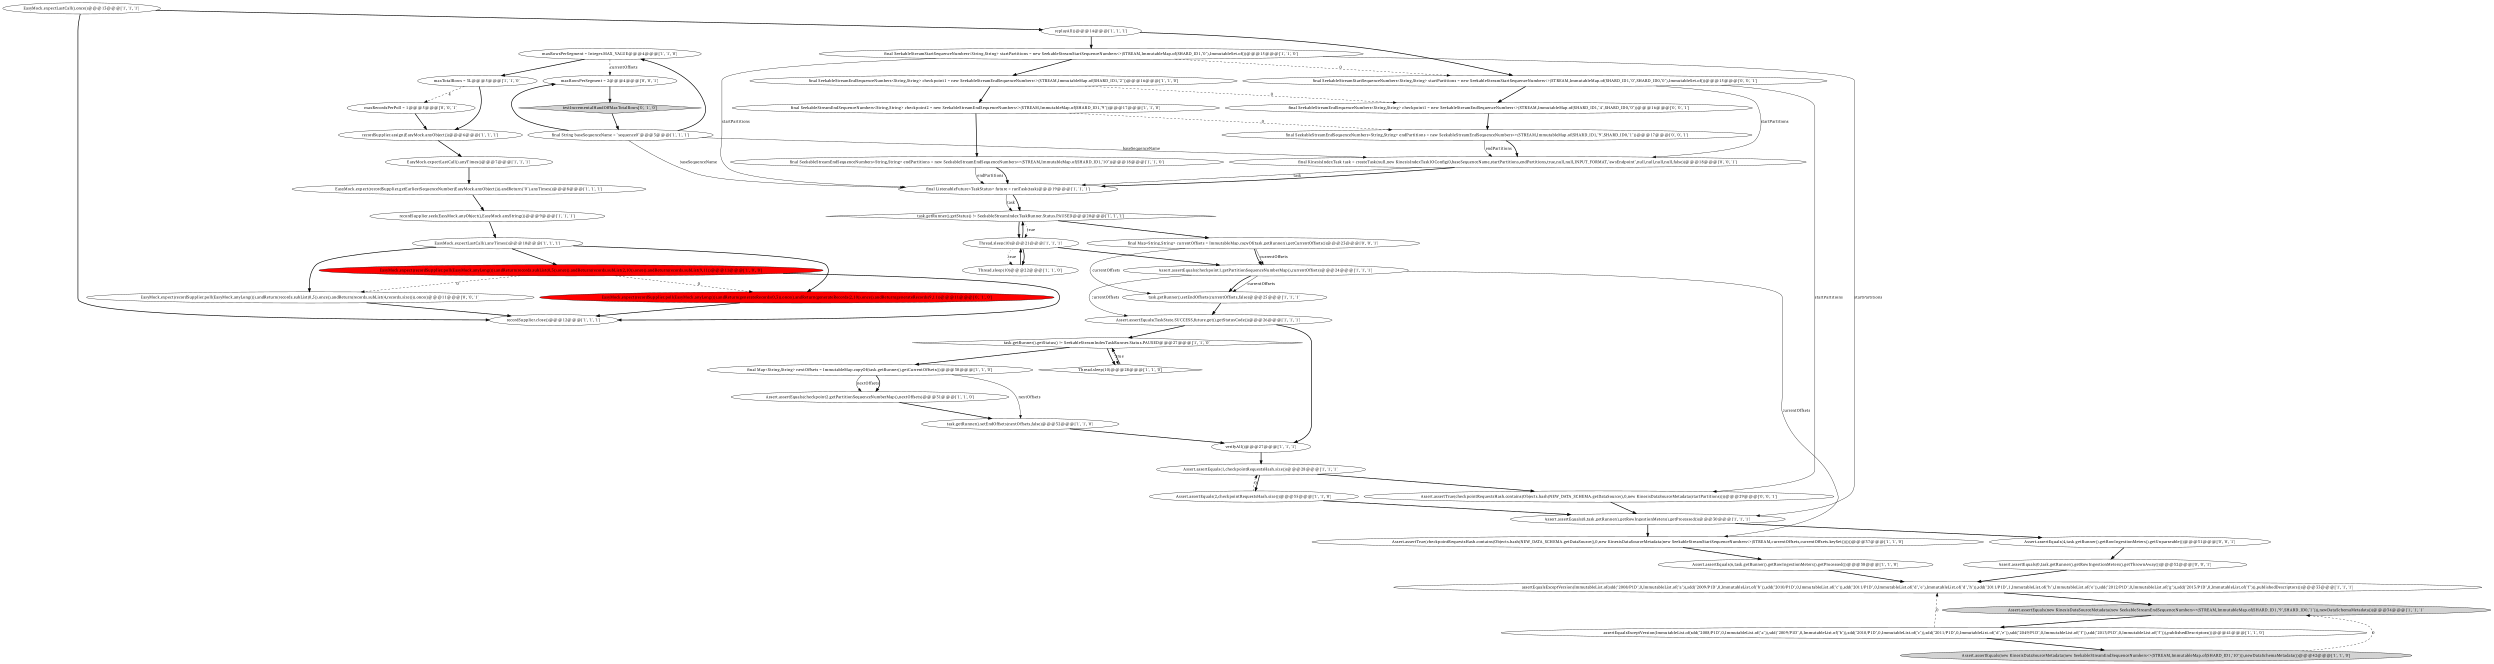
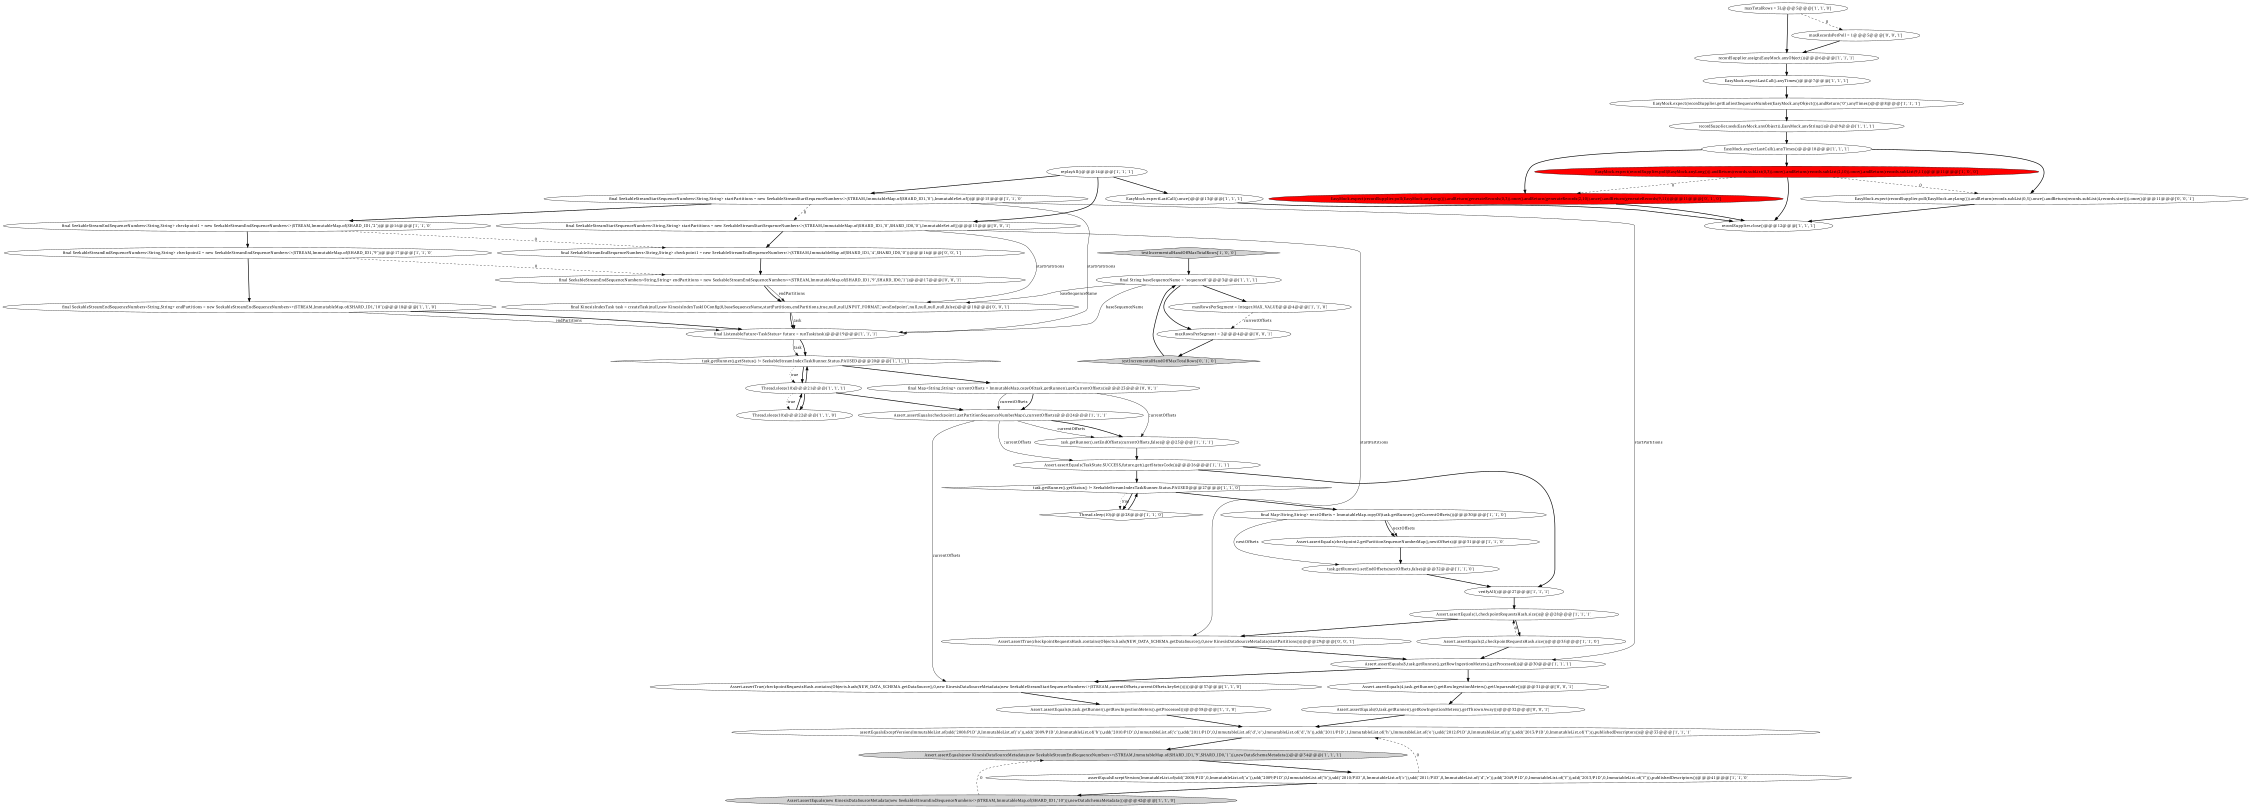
edge "EasyMock.expectLastCall().once()@@@13@@@['1', '1', '1']" -> "replayAll()@@@14@@@['1', '1', '1']": reversed
edge "maxRowsPerSegment = Integer.MAX_VALUE@@@4@@@['1', '1', '0']" -> "maxTotalRows = 3L@@@5@@@['1', '1', '0']": removed
edge "maxTotalRows = 3L@@@5@@@['1', '1', '0']" -> "maxRecordsPerPoll = 1@@@5@@@['0', '0', '1']": label "4" -> "0"
node "testIncrementalHandOffMaxTotalRows['1', '0', '0']": added
